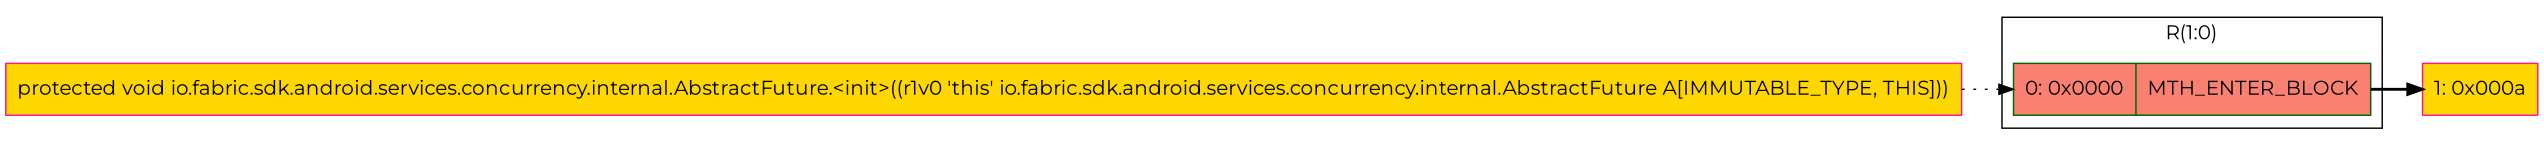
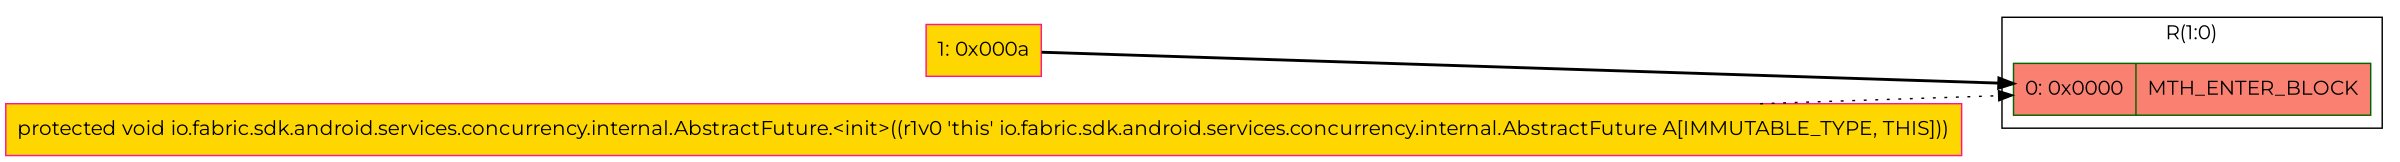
edge "0: 0x0000" -> "1: 0x000a": reversed
